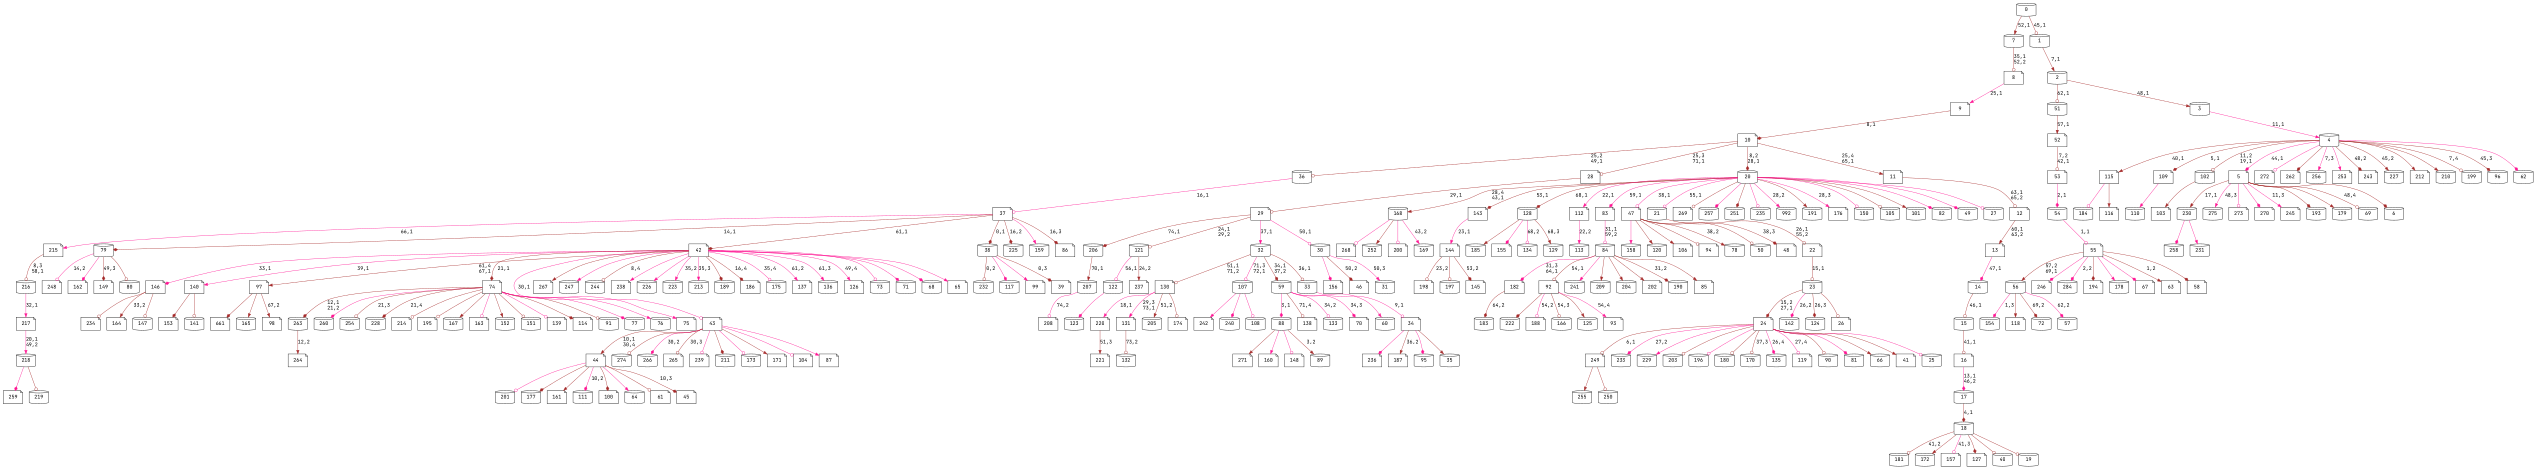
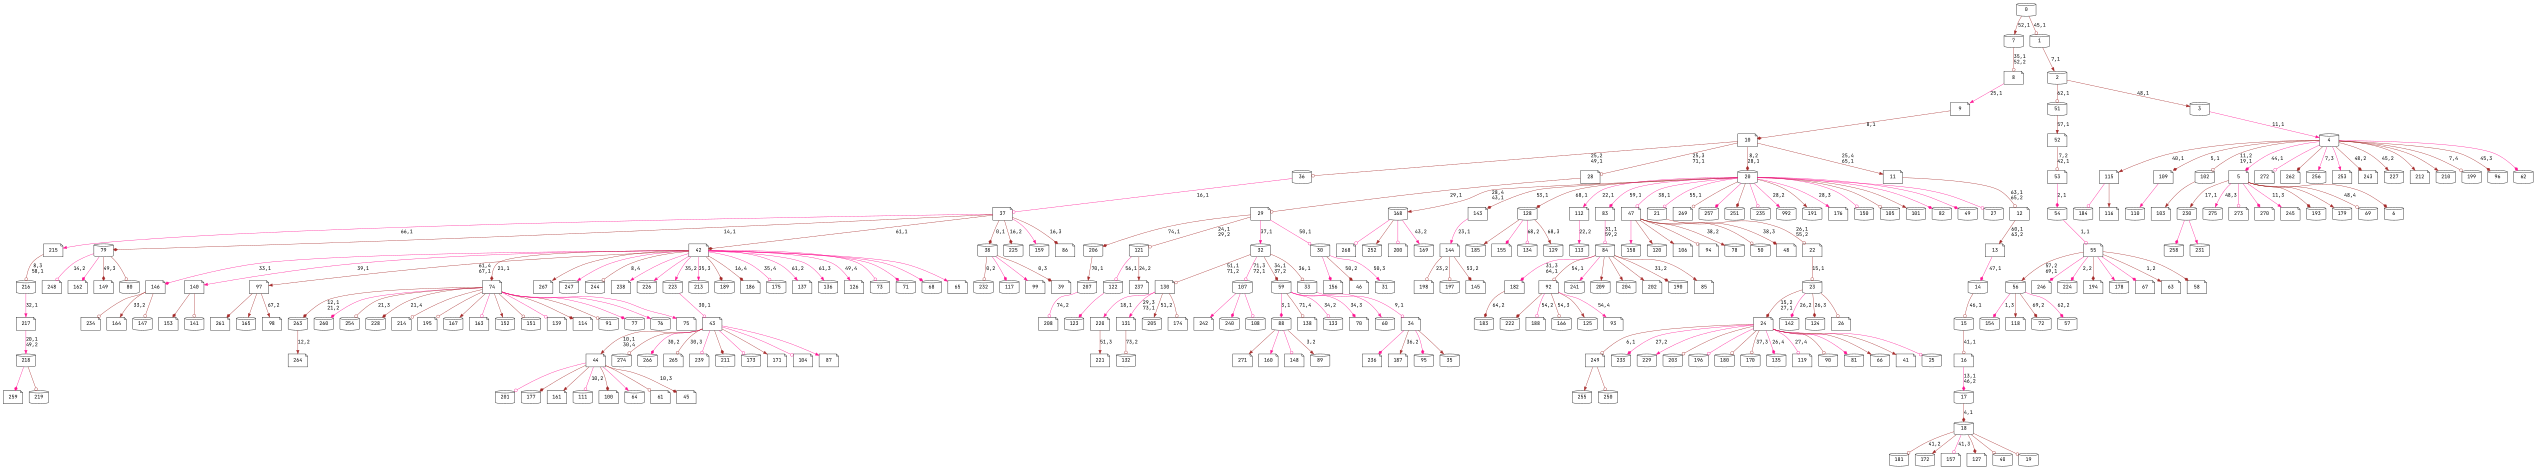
node "284": label "284" -> "224"
edge "42" -> "43": now "223" -> "43"
node "661": label "661" -> "261"
edge "44" -> "111": arrowhead diamond -> odot
